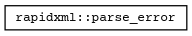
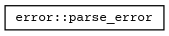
node "rapidxml::parse_error": label "rapidxml::parse_error" -> "error::parse_error"
